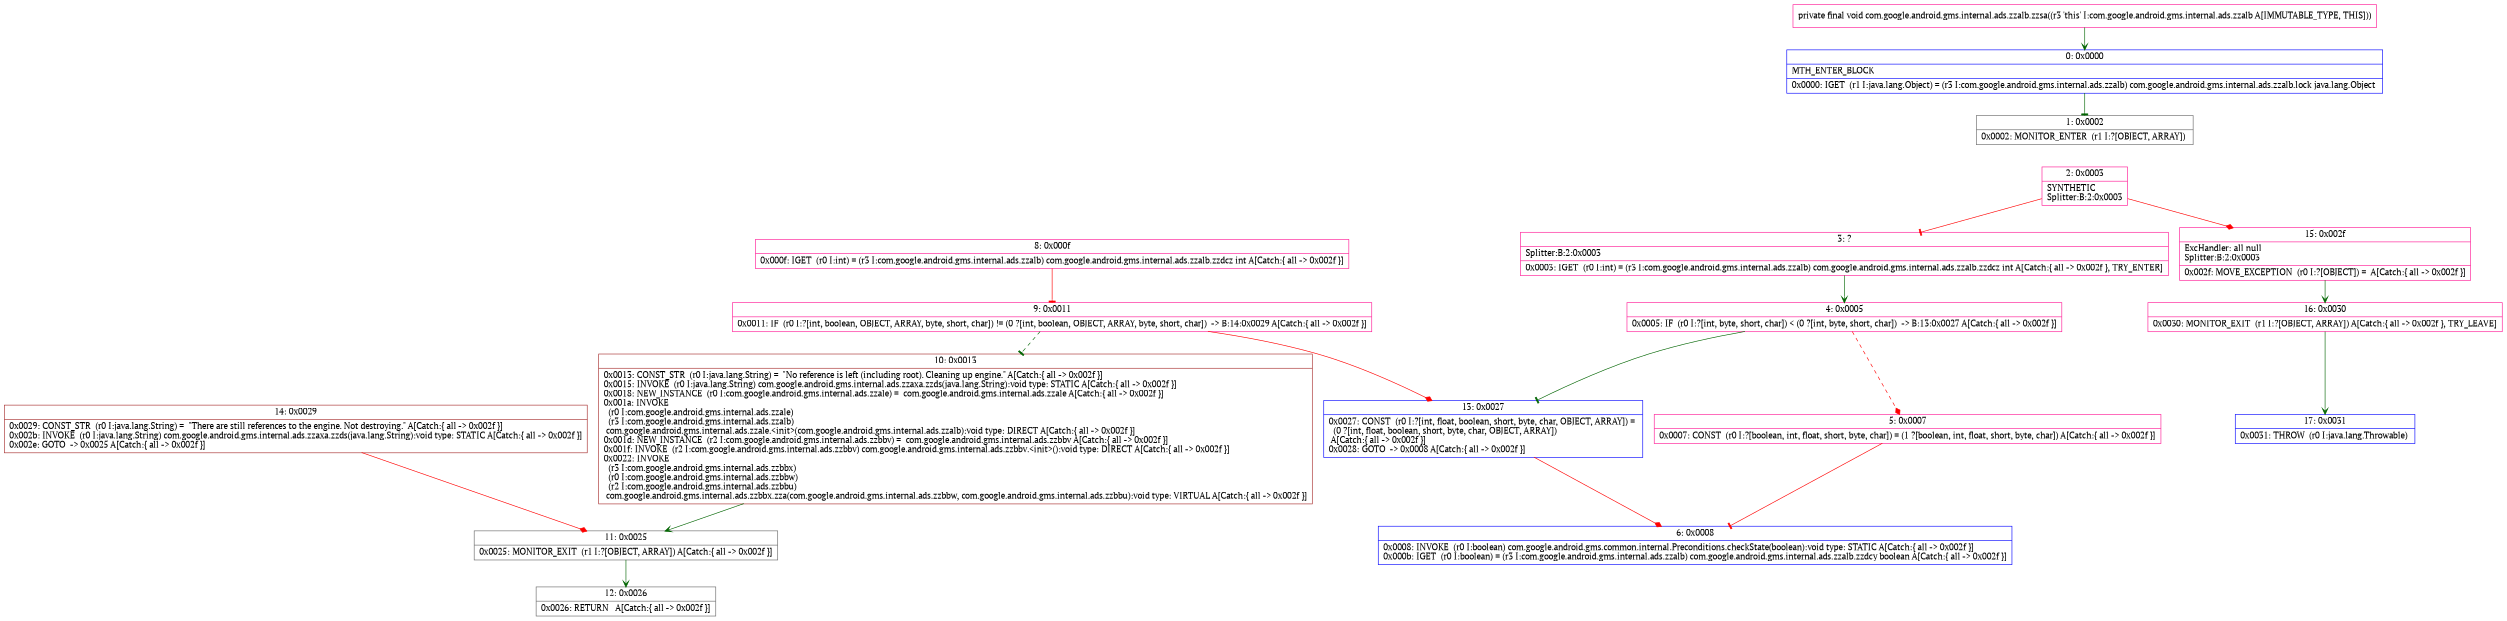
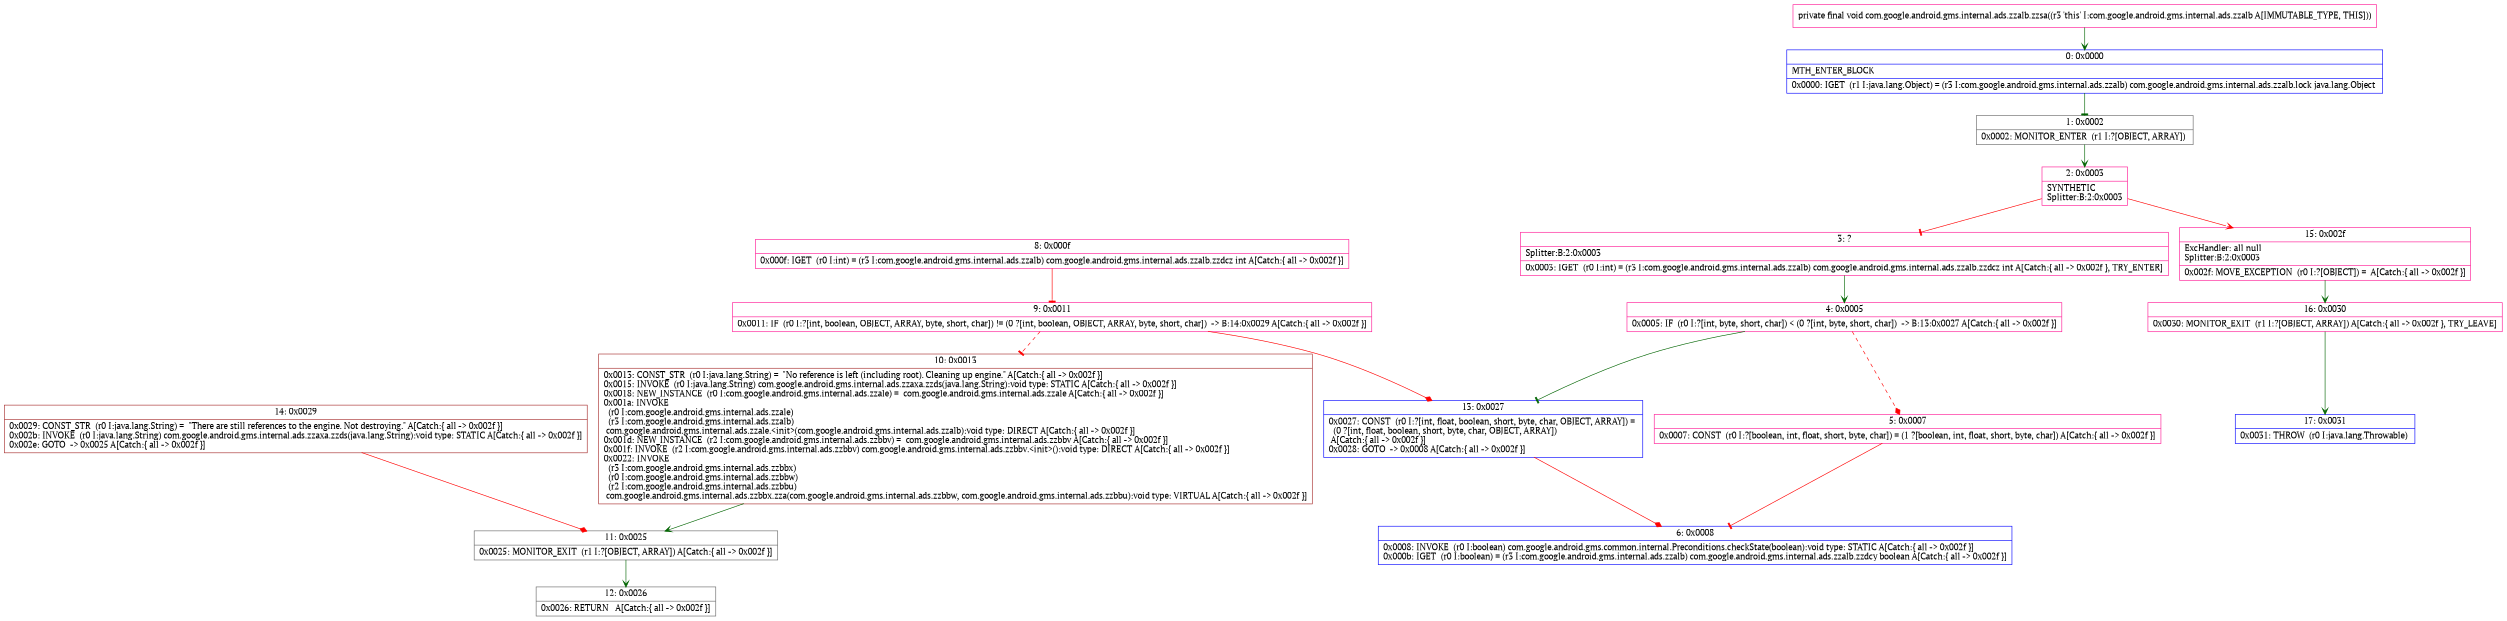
edge "1: 0x0002" -> "2: 0x0003": added
edge "2: 0x0003" -> "15: 0x002f": arrowhead diamond -> vee
edge "9: 0x0011" -> "10: 0x0013": color darkgreen -> red
